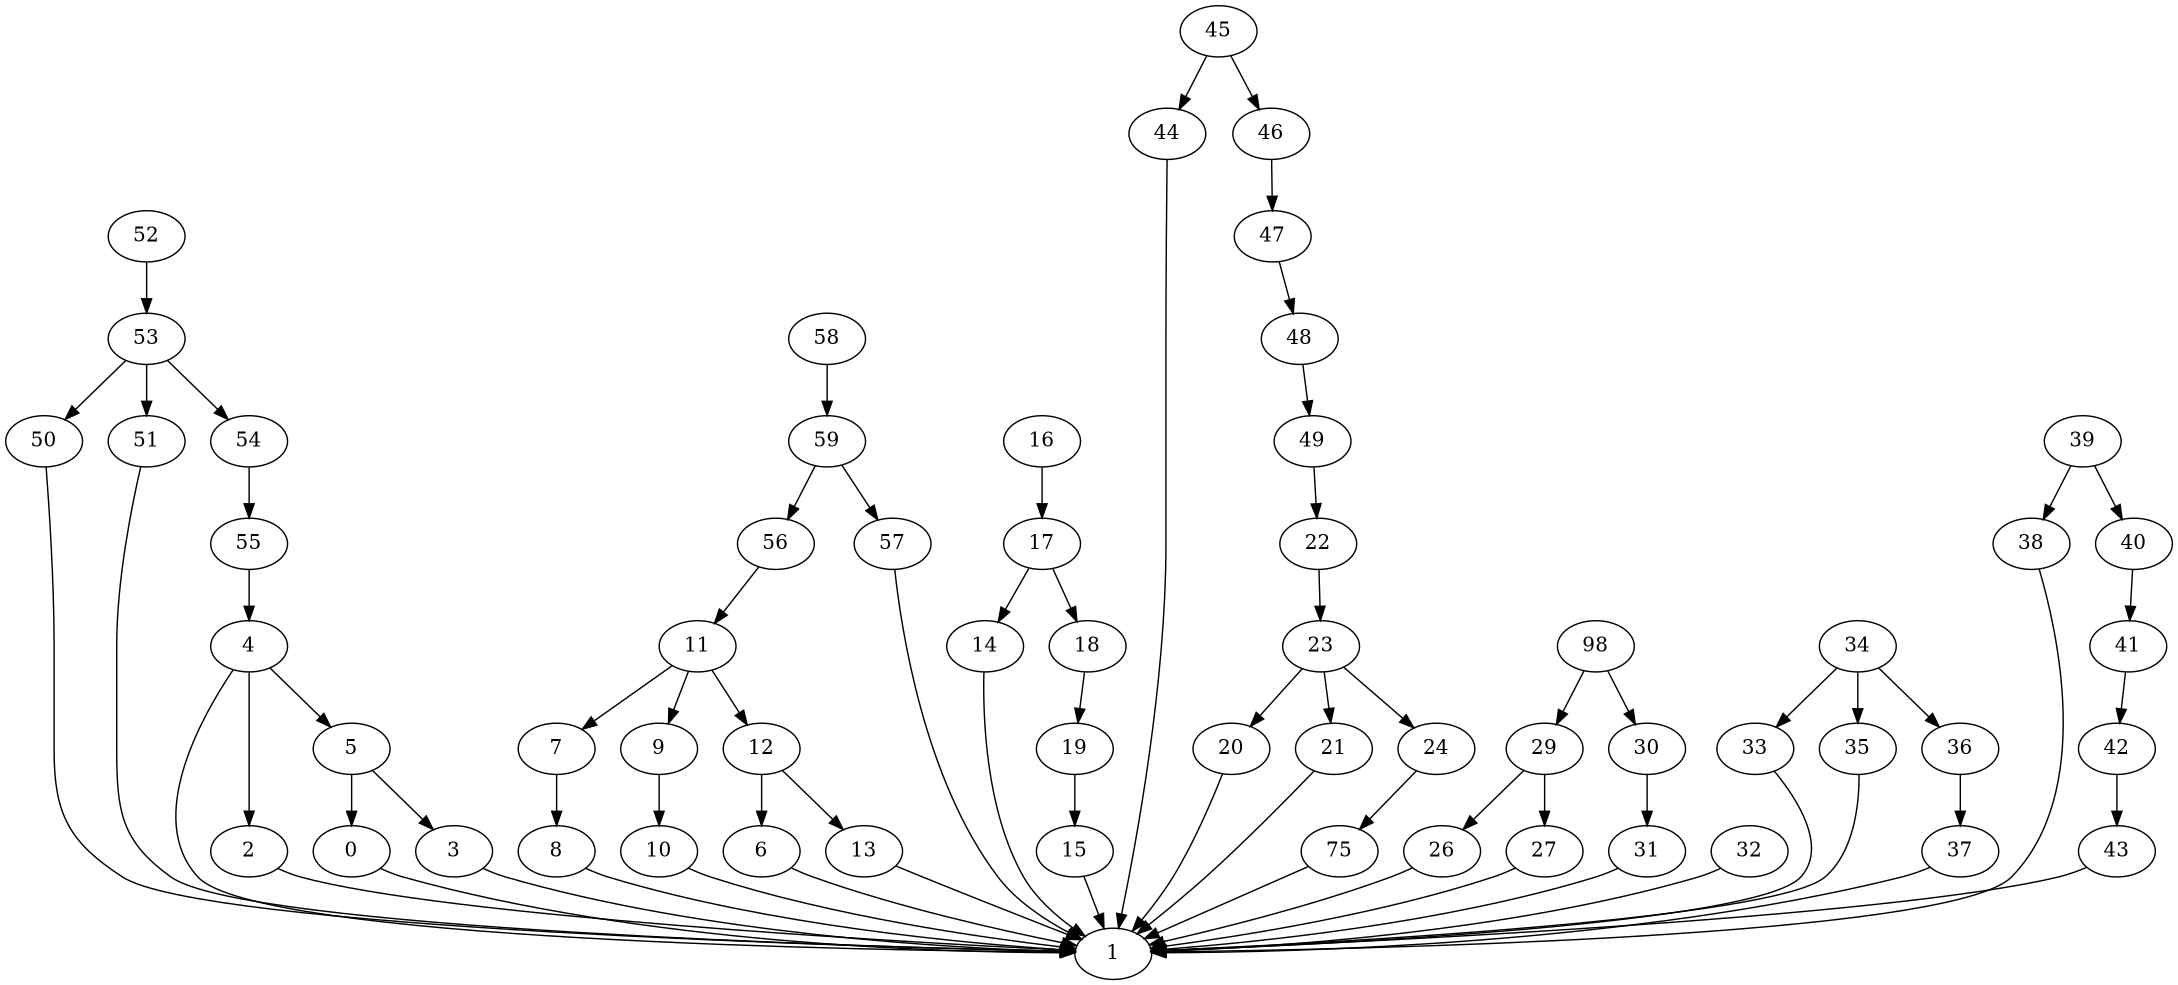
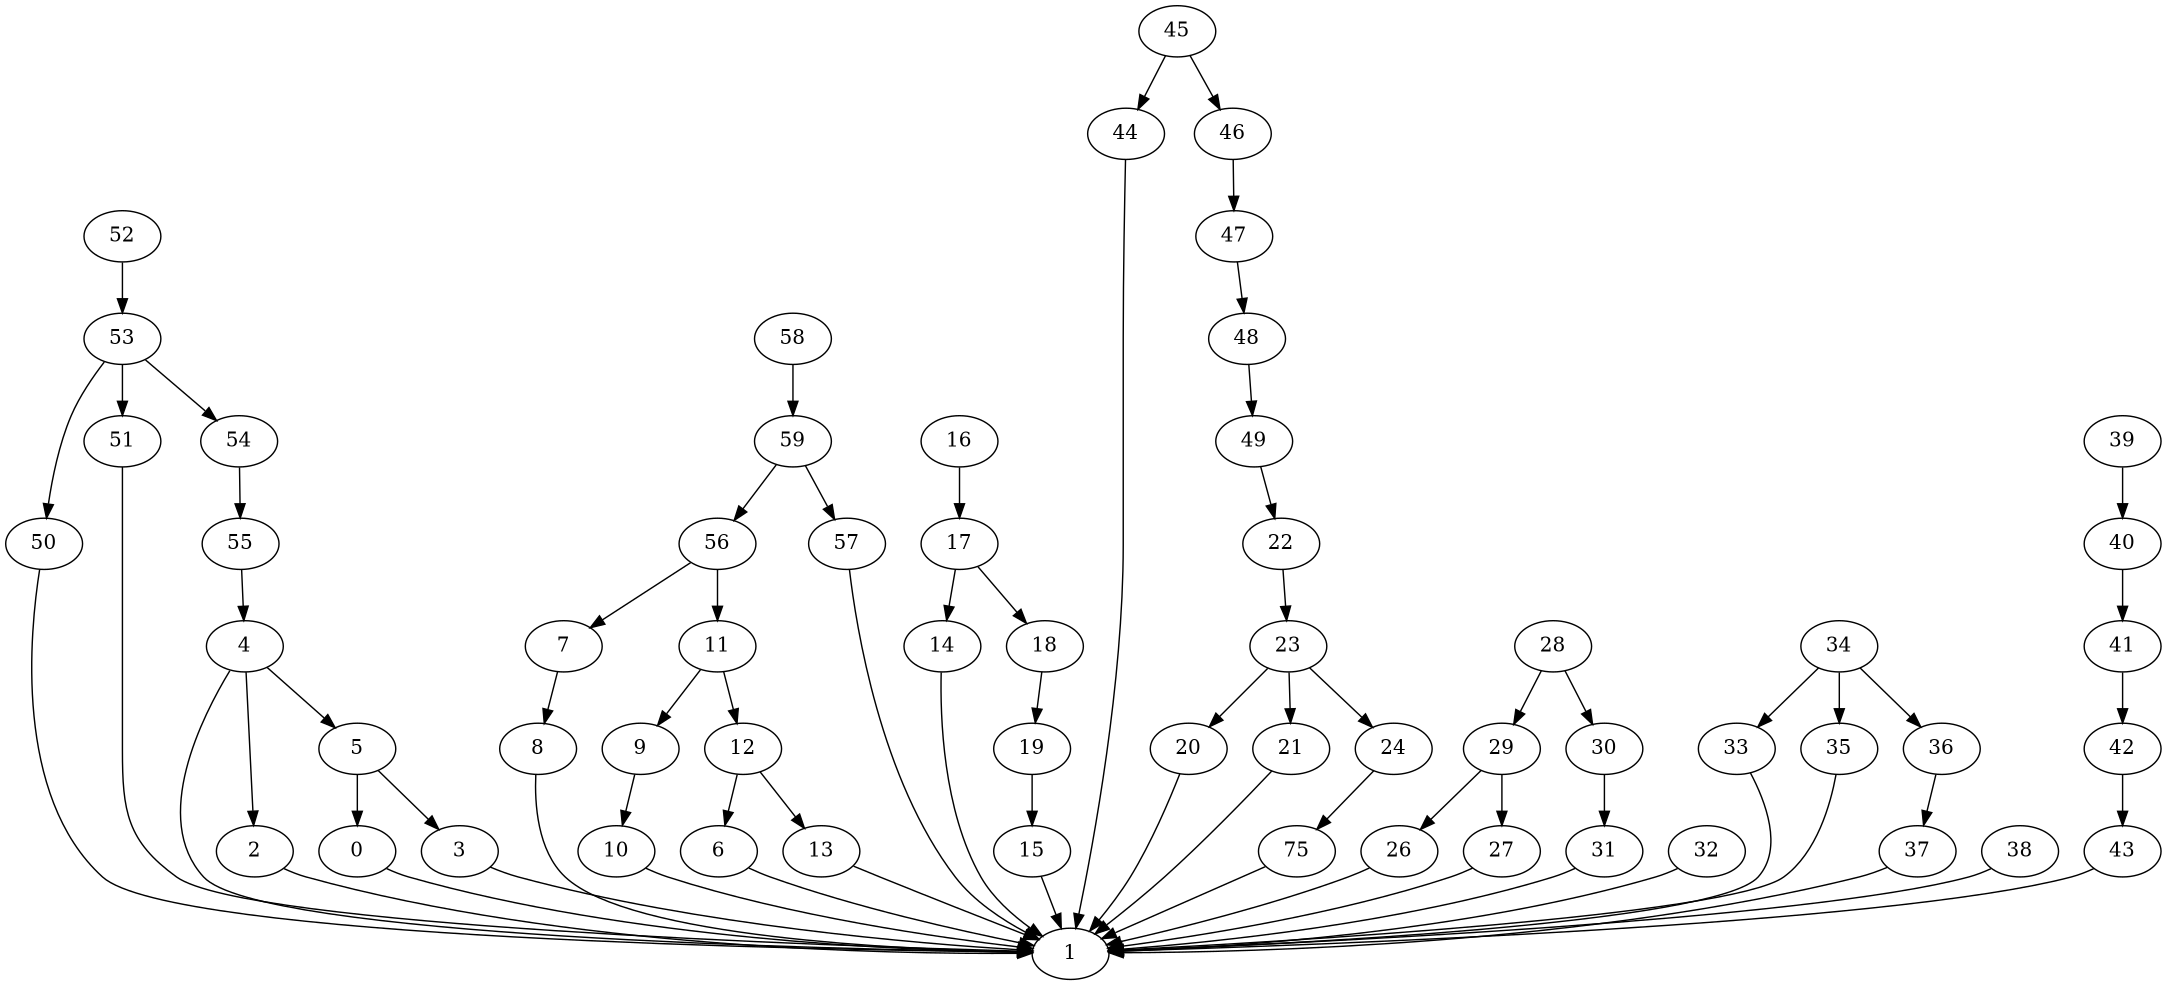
edge "39" -> "38": removed
node "98": label "98" -> "28"
edge "11" -> "7": now "56" -> "7"
